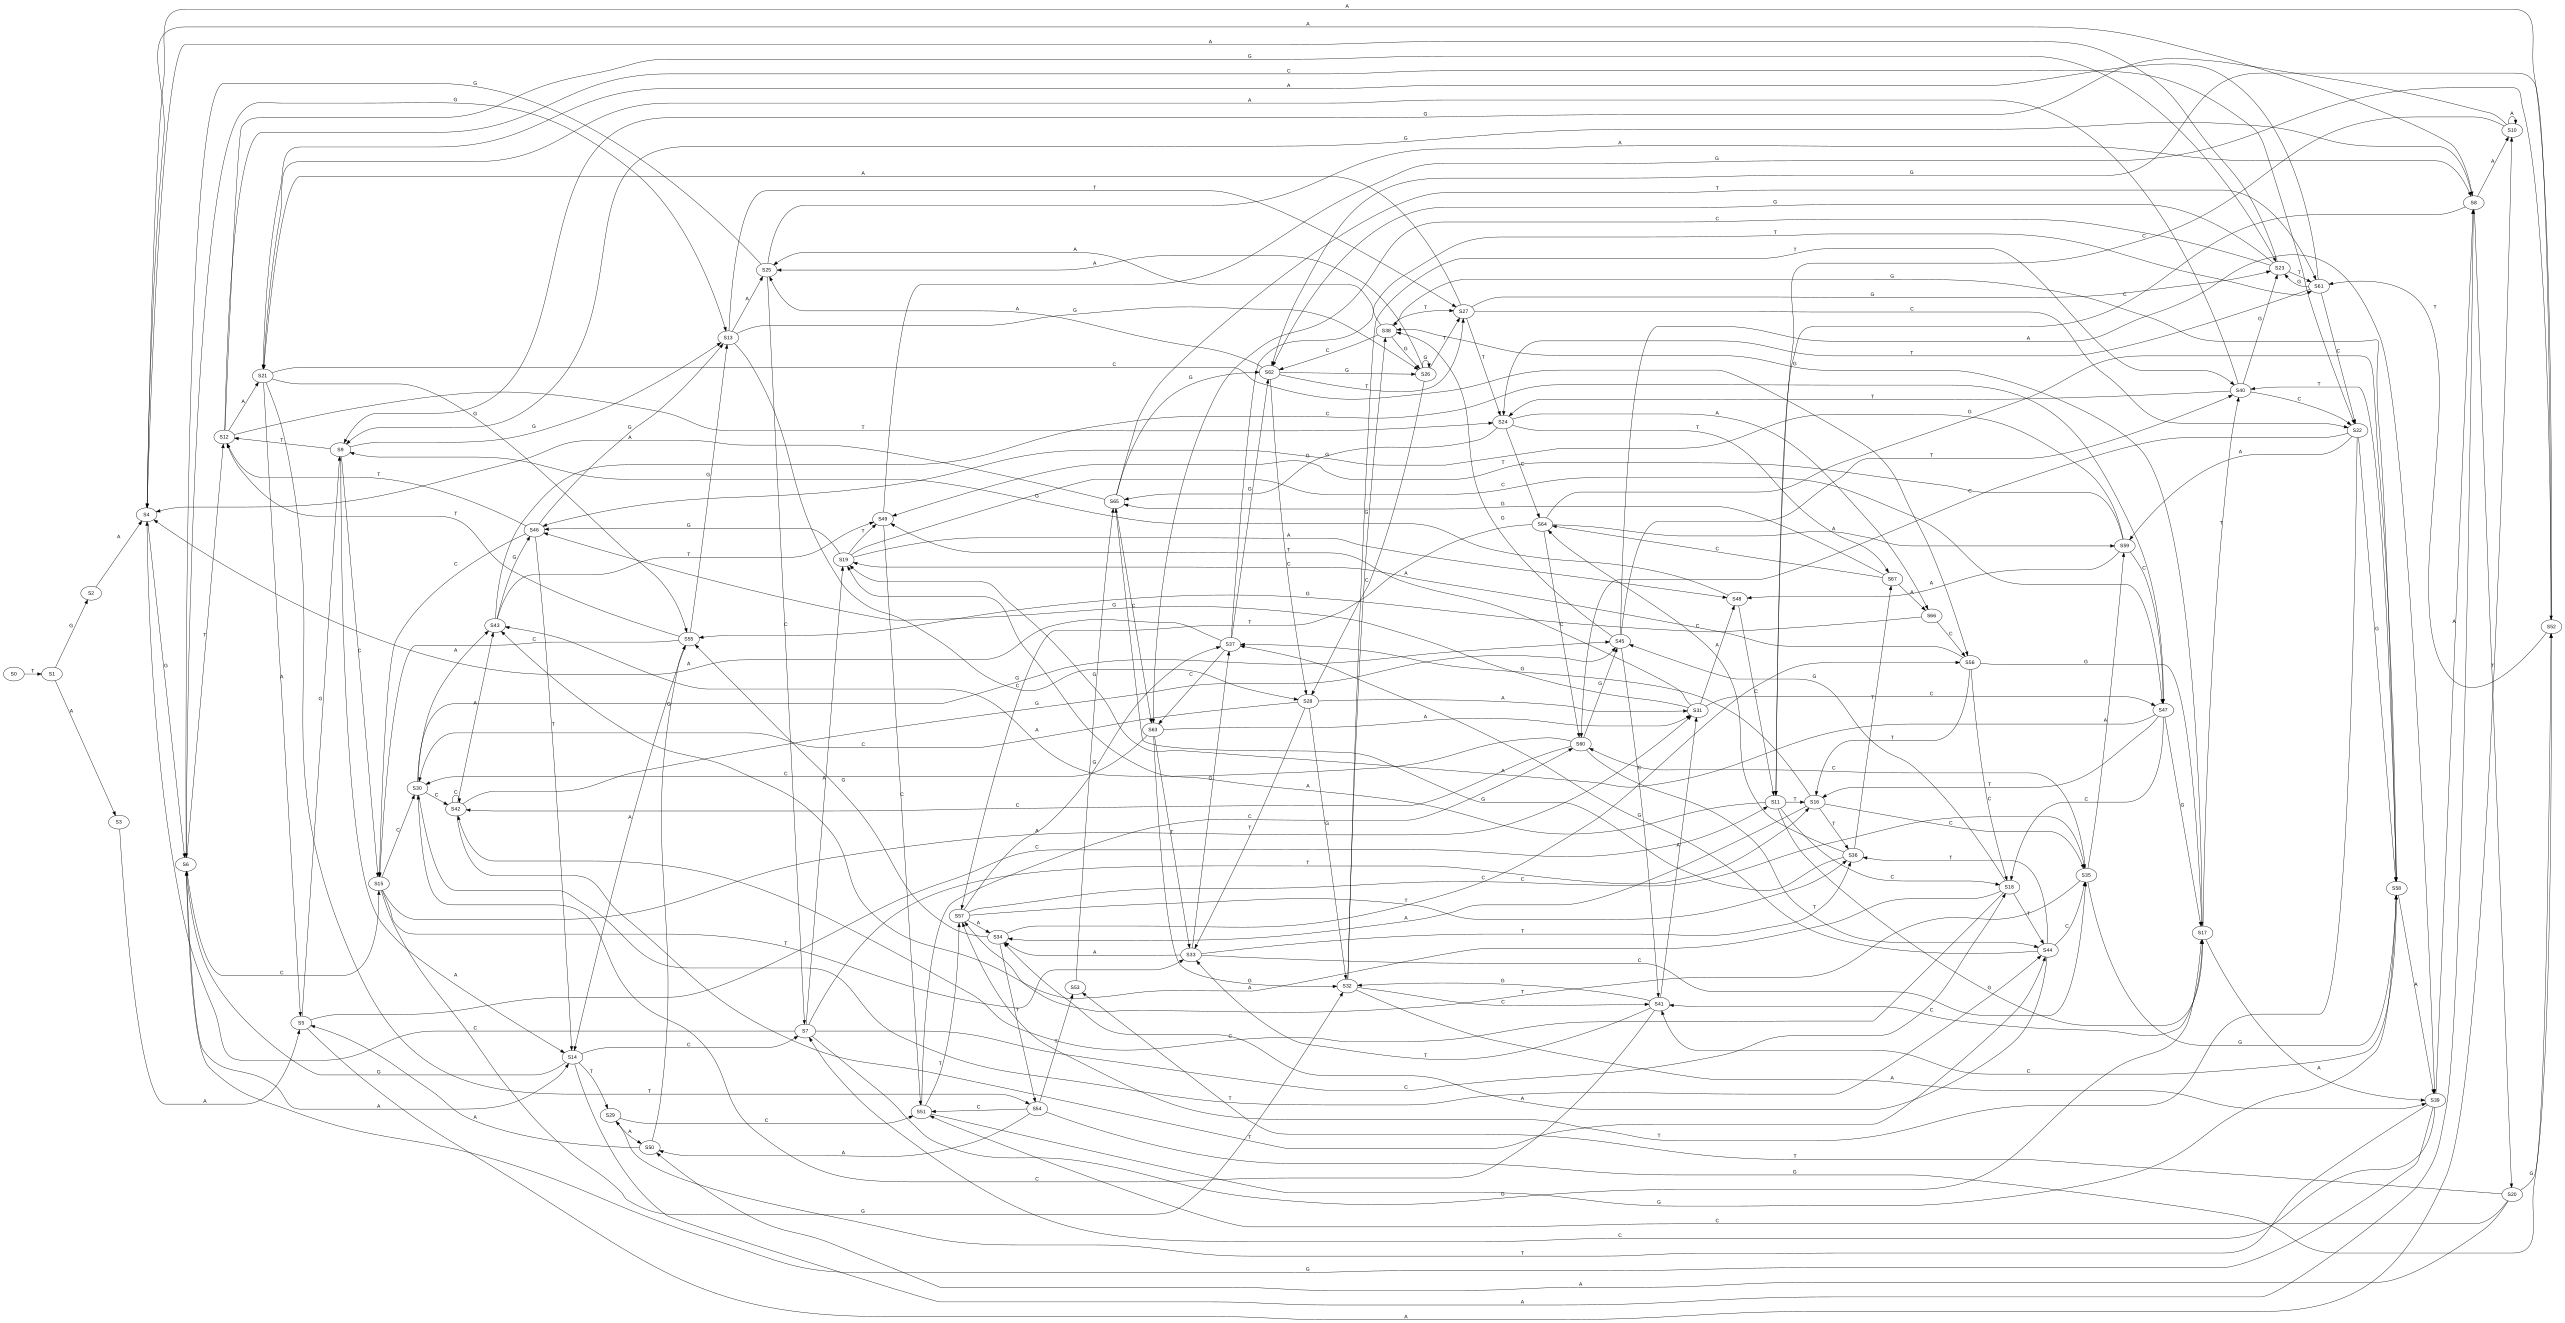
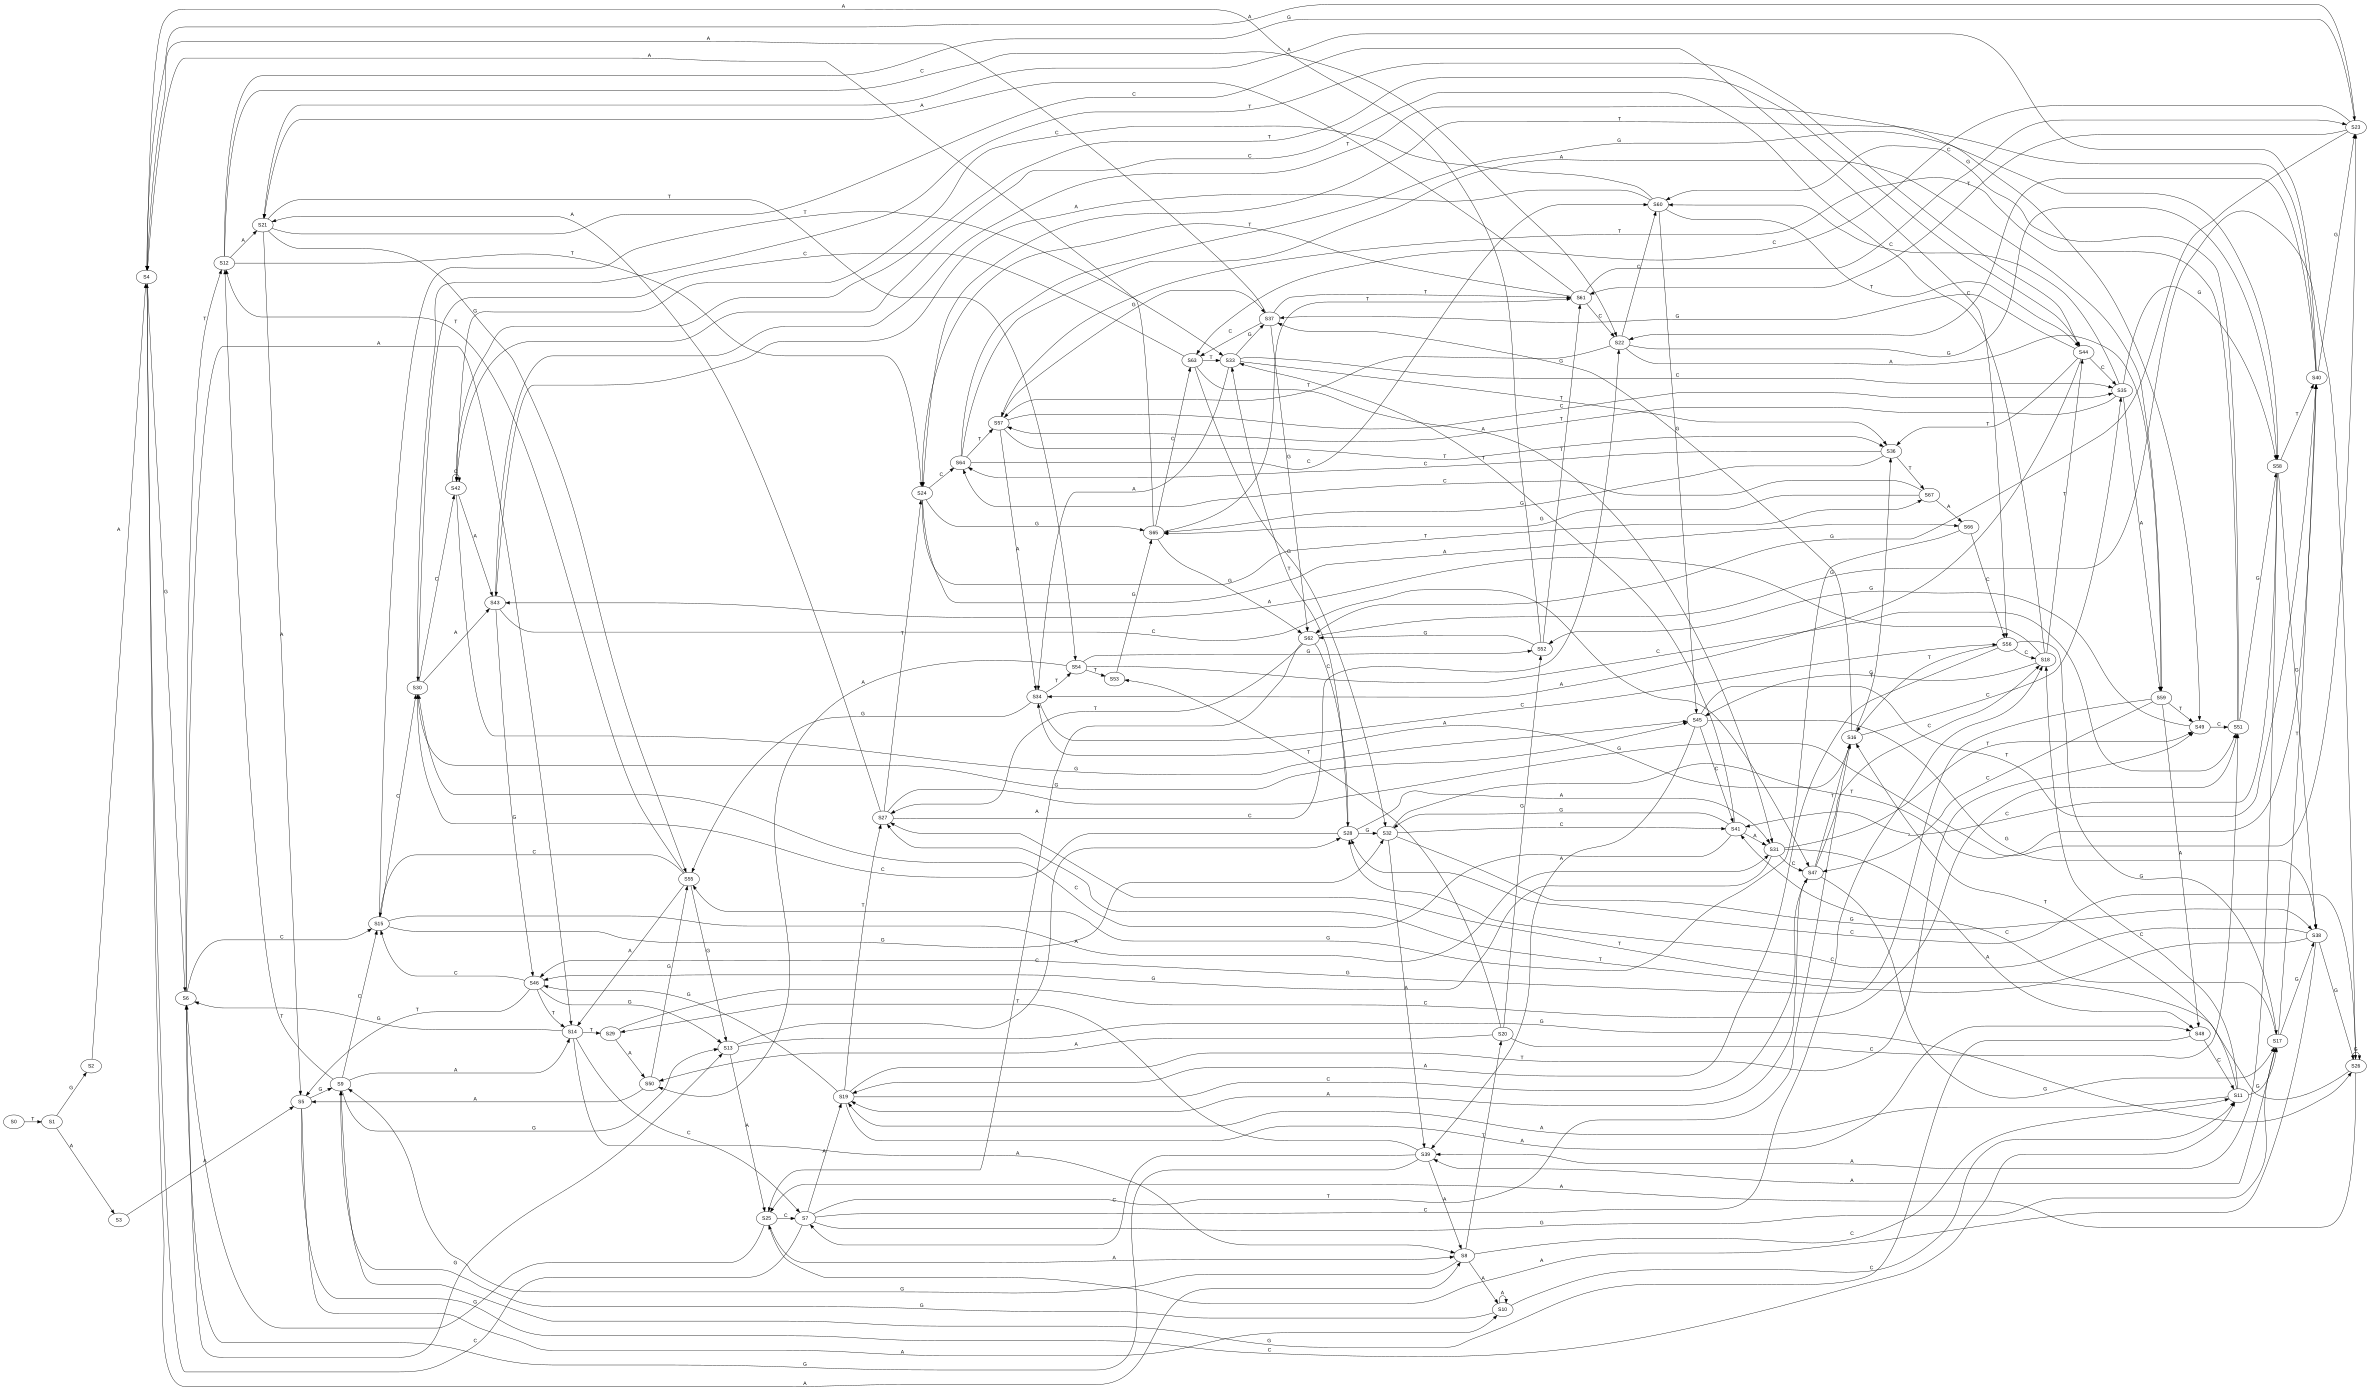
edge "S13" -> "S27": now "S19" -> "S27"
edge "S38" -> "S62": now "S38" -> "S28"
edge "S46" -> "S12": now "S46" -> "S5"
